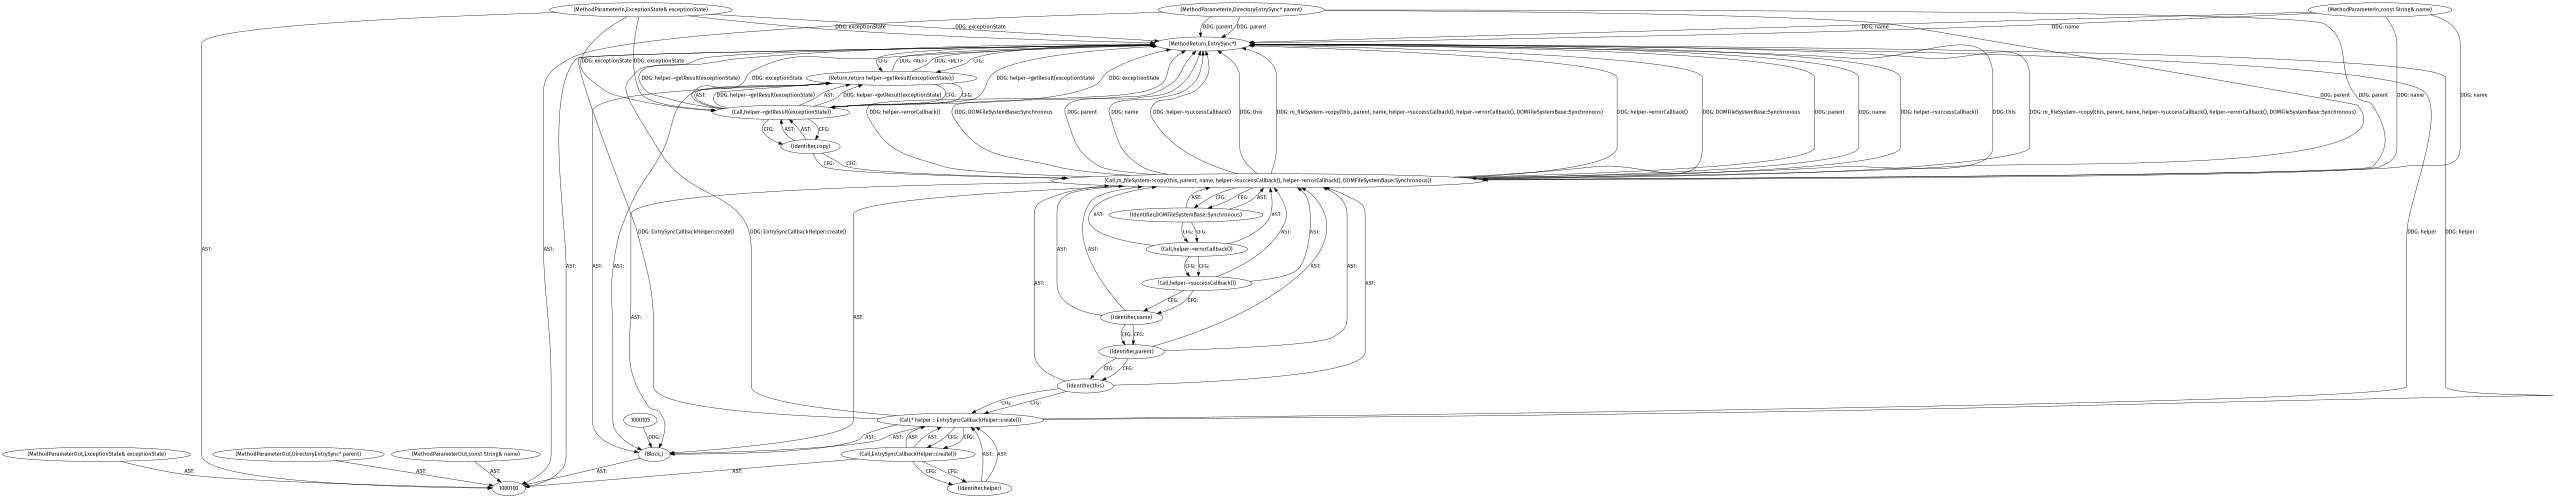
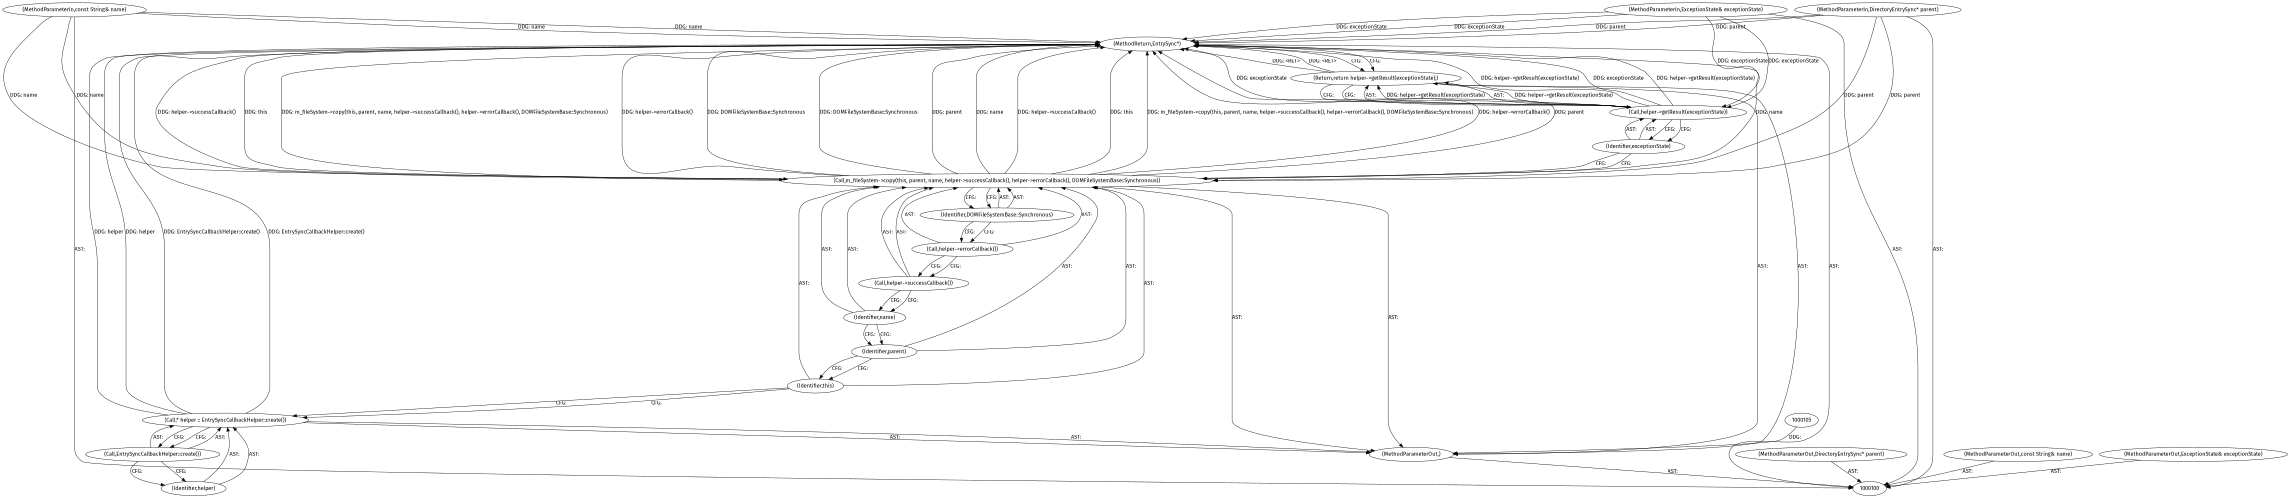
node "(Identifier,copy)": label "(Identifier,copy)" -> "(Identifier,exceptionState)"
node "(Block,)": label "(Block,)" -> "(MethodParameterOut,)"
edge "(Call,EntrySyncCallbackHelper::create())" -> "1000100": now "(MethodParameterIn,const String& name)" -> "1000100"
